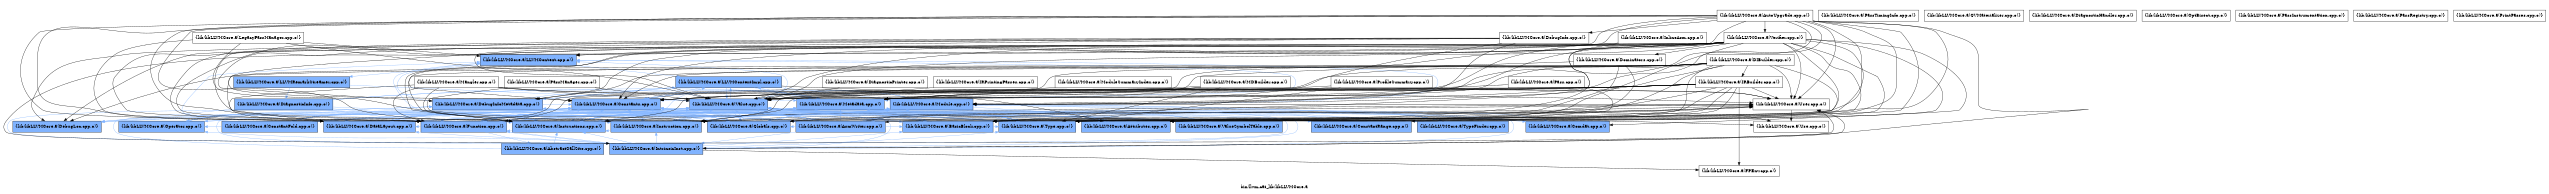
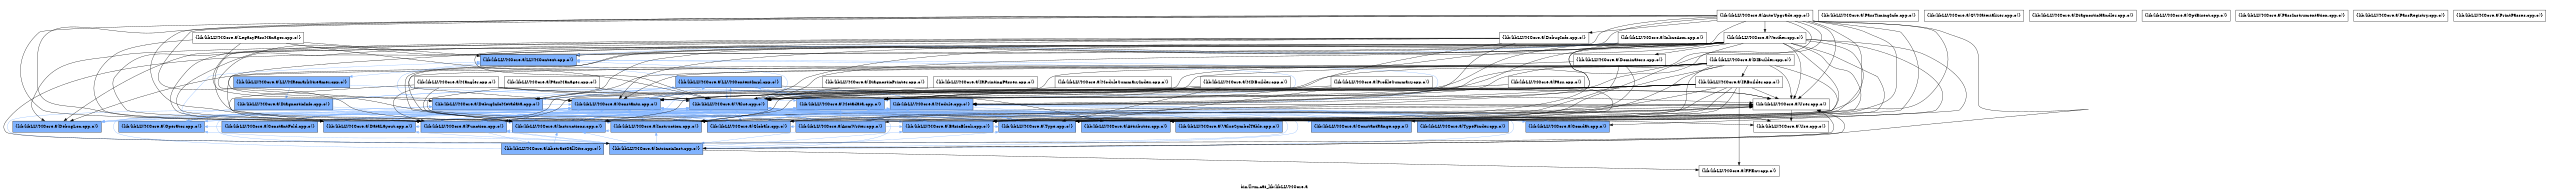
edge "{lib/libLLVMCore.a(AsmWriter.cpp.o)}" -> "{lib/libLLVMCore.a(DebugInfoMetadata.cpp.o)}": removed
edge "{lib/libLLVMCore.a(AsmWriter.cpp.o)}" -> "{lib/libLLVMCore.a(LLVMContext.cpp.o)}": now "{lib/libLLVMCore.a(InlineAsm.cpp.o)}" -> "{lib/libLLVMCore.a(LLVMContext.cpp.o)}"
